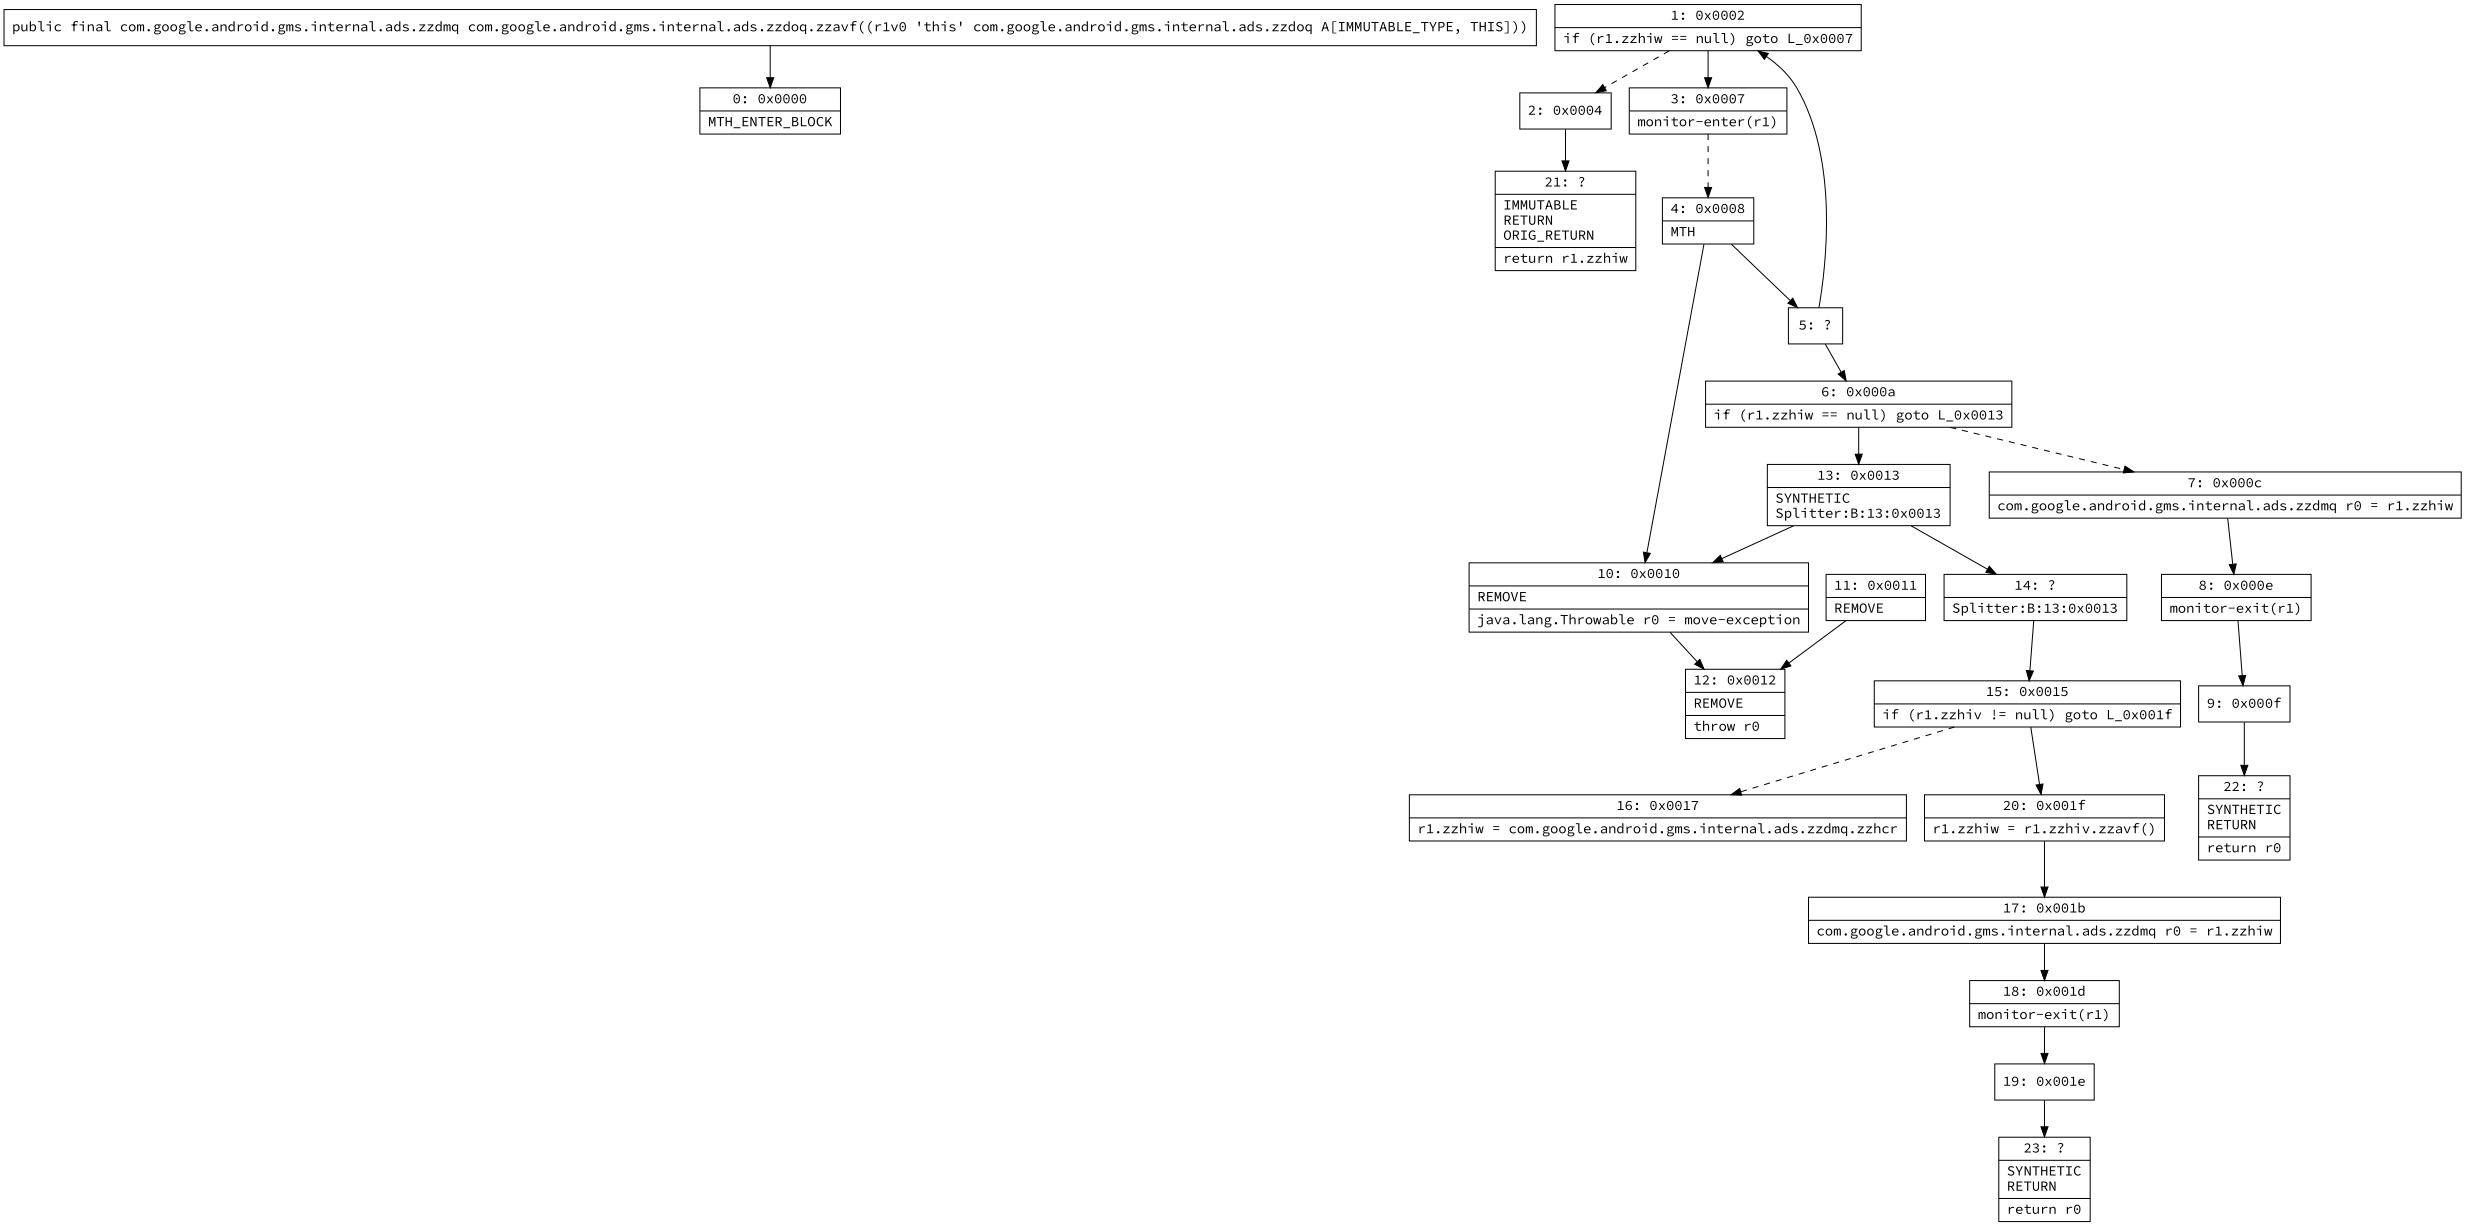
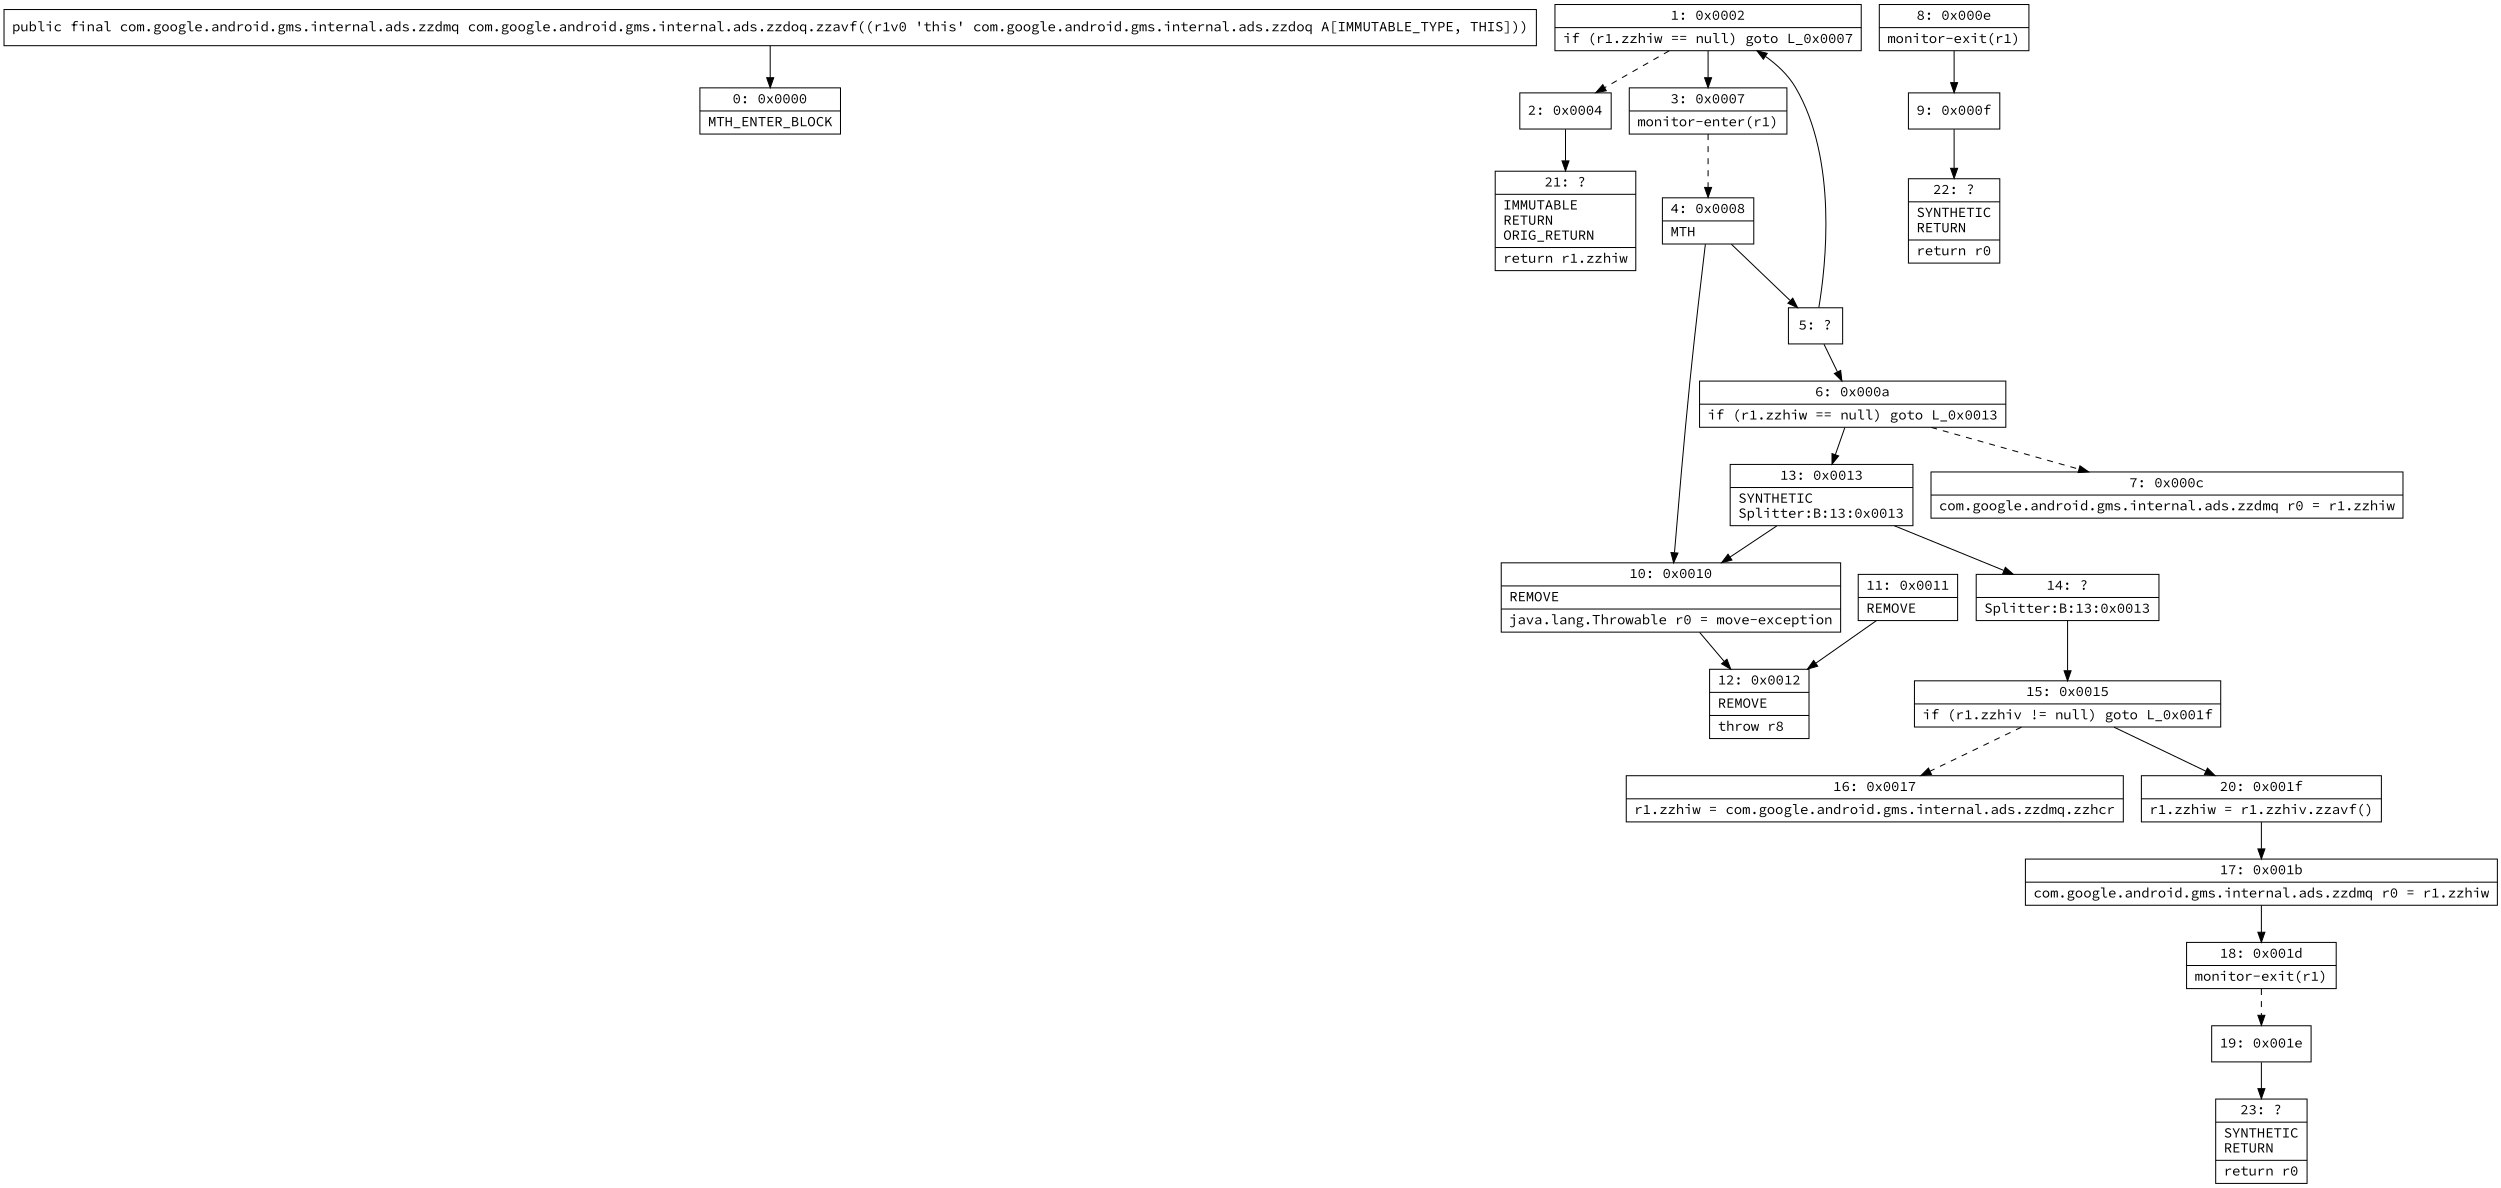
edge "7: 0x000c" -> "8: 0x000e": removed
node "12: 0x0012": text "throw r0" -> "throw r8"
edge "18: 0x001d" -> "19: 0x001e": style solid -> dashed
